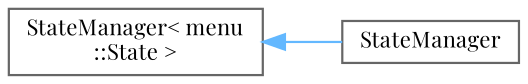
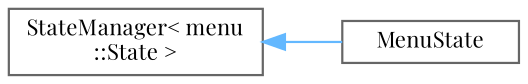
node "StateManager": label "StateManager" -> "MenuState"
